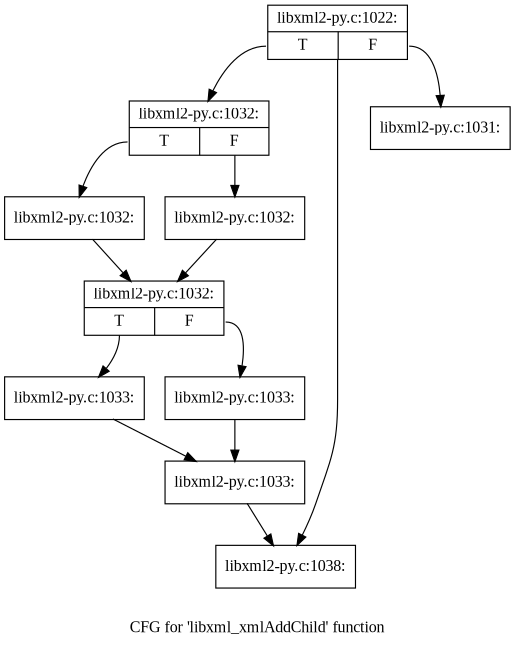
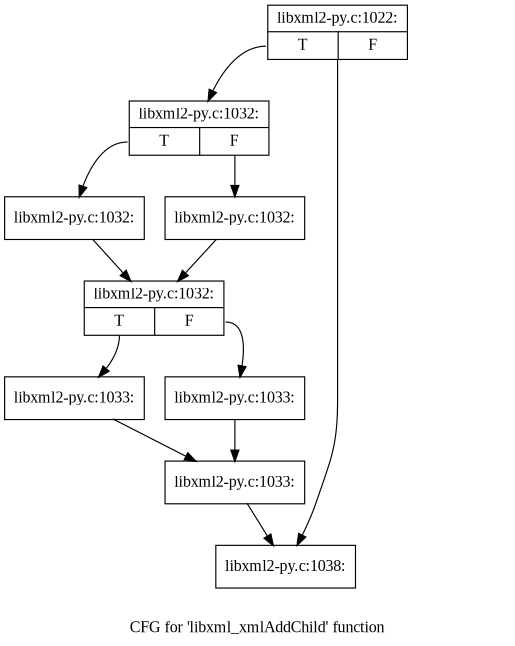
node "libxml2-py.c:1031:": removed
